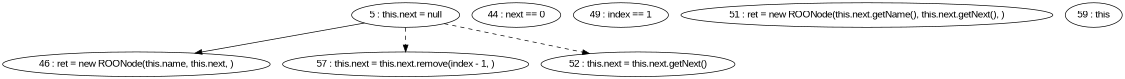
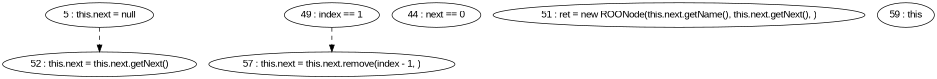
edge "5 : this.next = null" -> "57 : this.next = this.next.remove(index - 1, )": now "49 : index == 1" -> "57 : this.next = this.next.remove(index - 1, )"
node "46 : ret = new ROONode(this.name, this.next, )": removed
